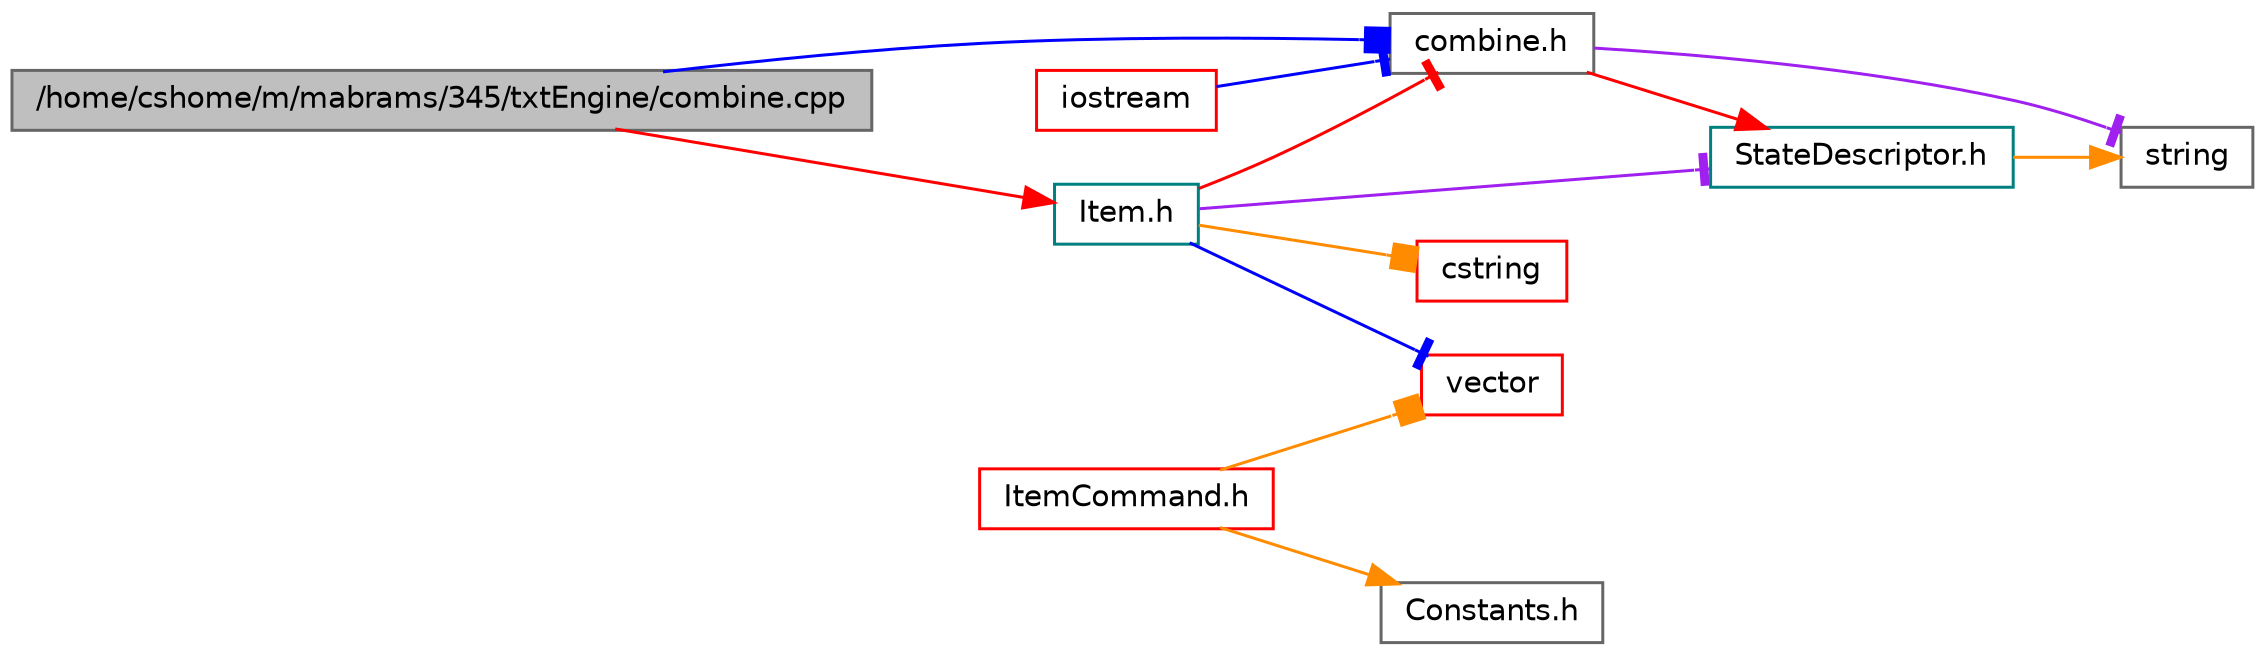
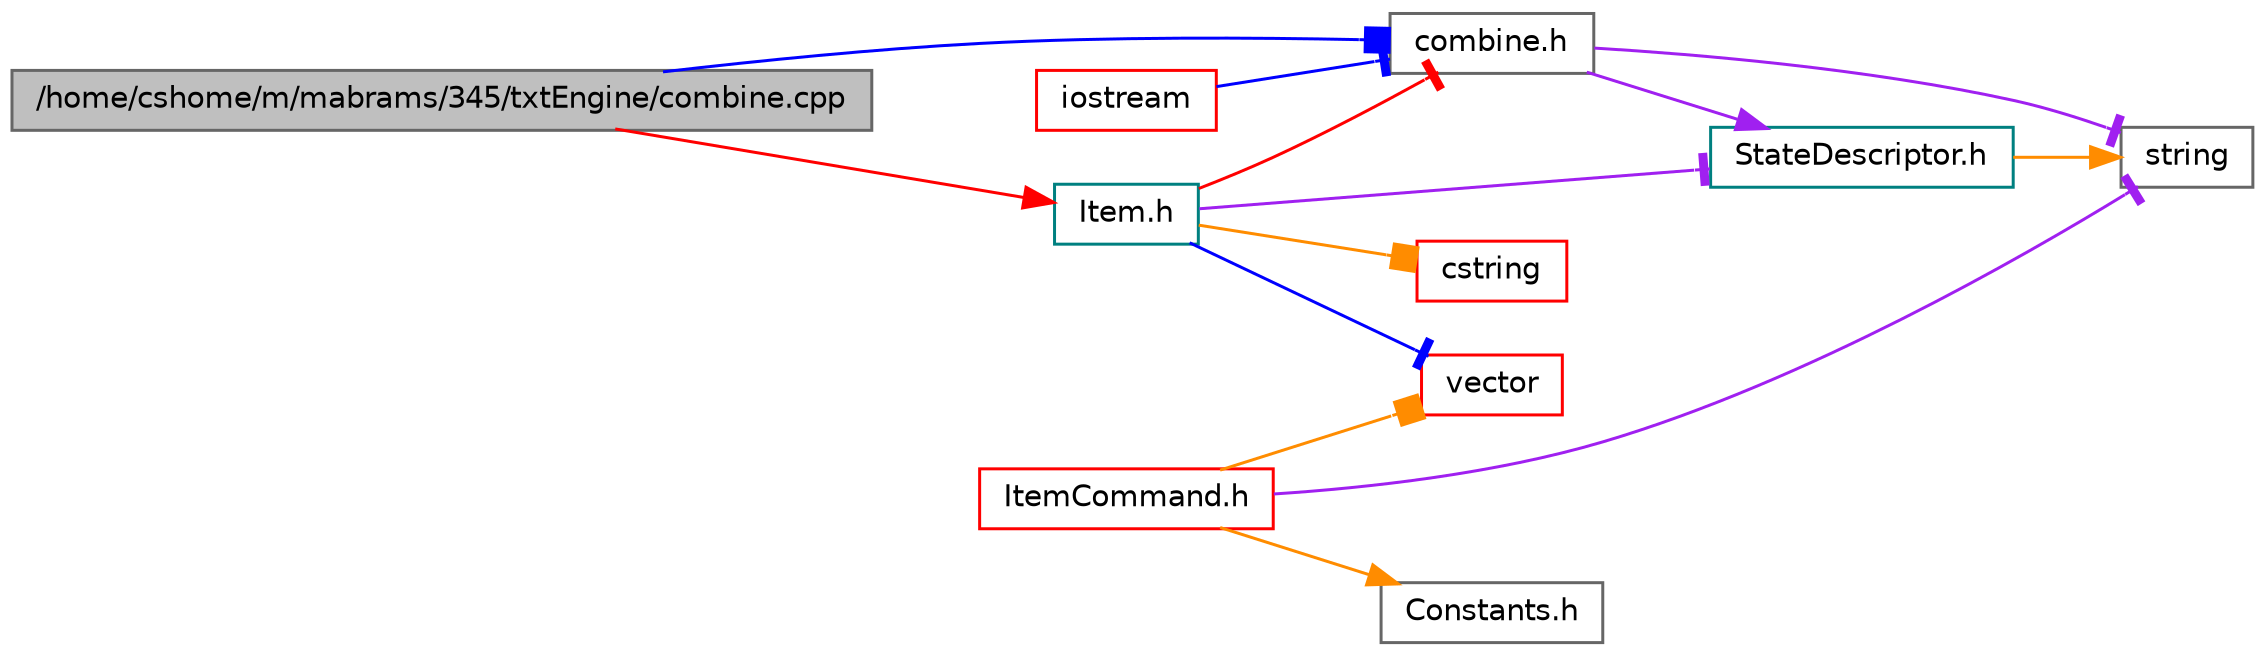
edge "combine.h" -> "StateDescriptor.h": color red -> purple
edge "ItemCommand.h" -> "string": added
